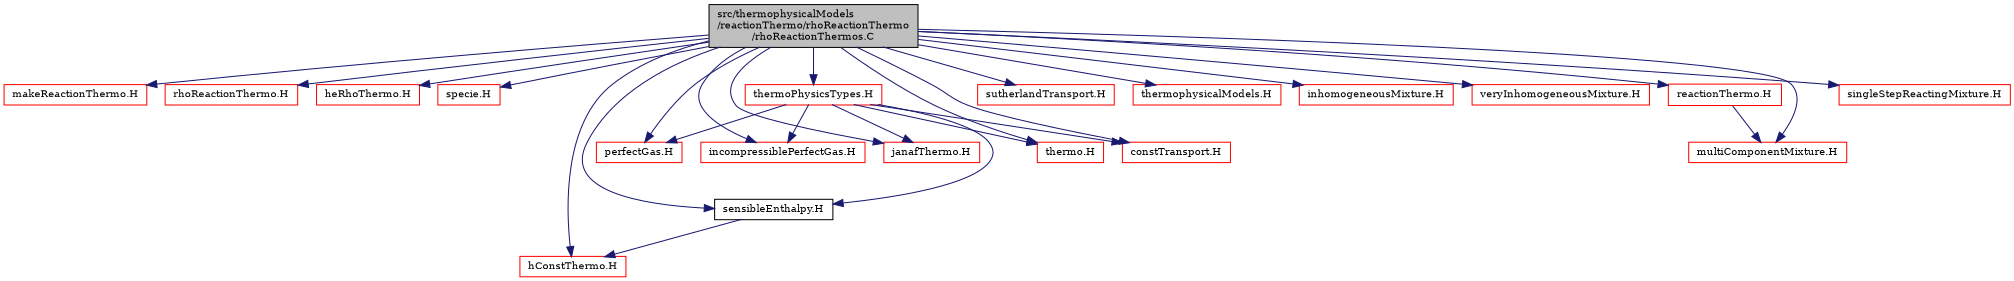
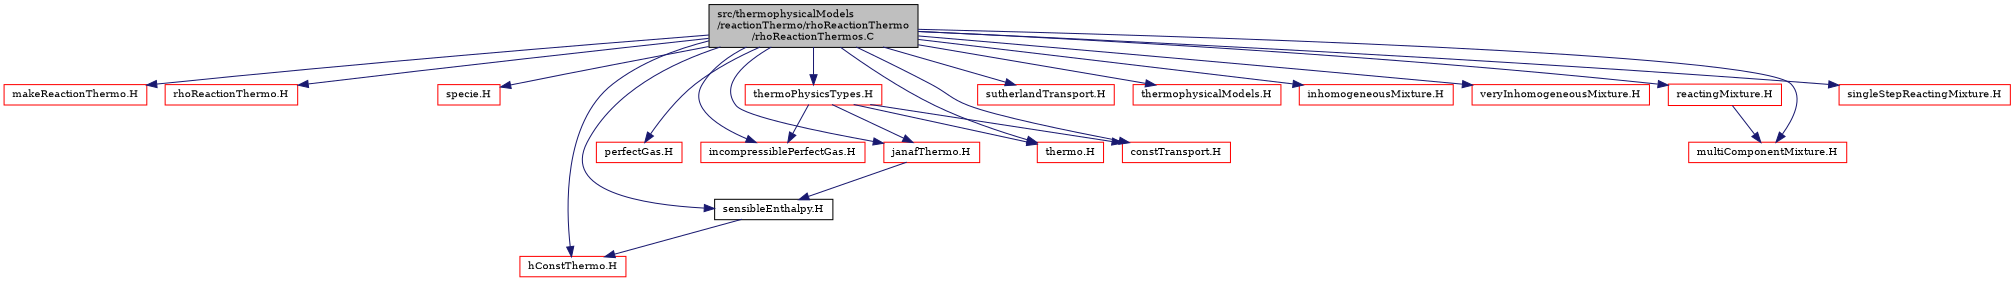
node "heRhoThermo.H": removed
node "reactionThermo.H": label "reactionThermo.H" -> "reactingMixture.H"
edge "thermoPhysicsTypes.H" -> "perfectGas.H": removed
edge "thermoPhysicsTypes.H" -> "sensibleEnthalpy.H": now "janafThermo.H" -> "sensibleEnthalpy.H"
